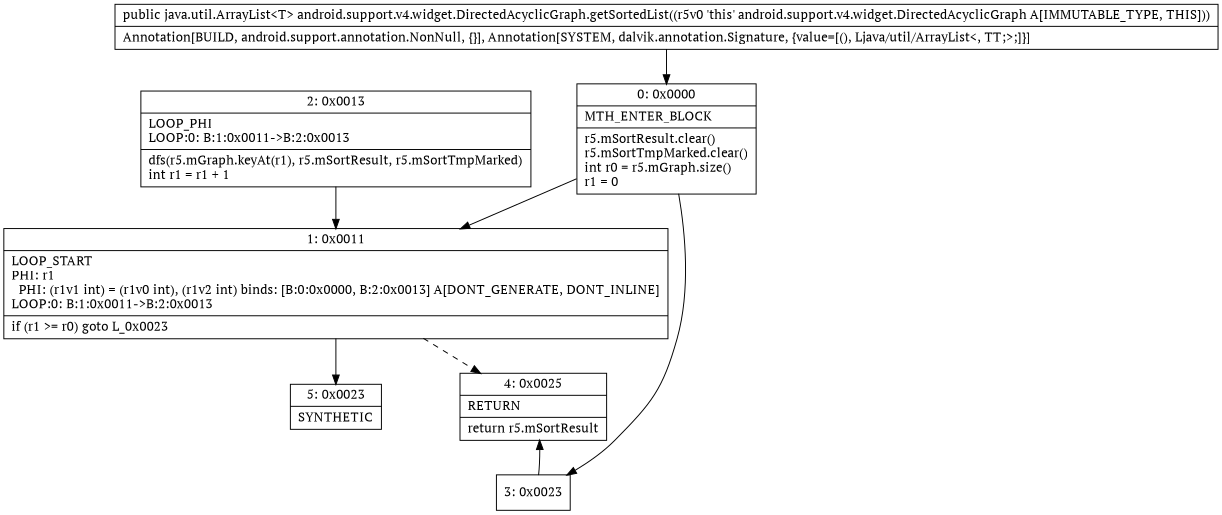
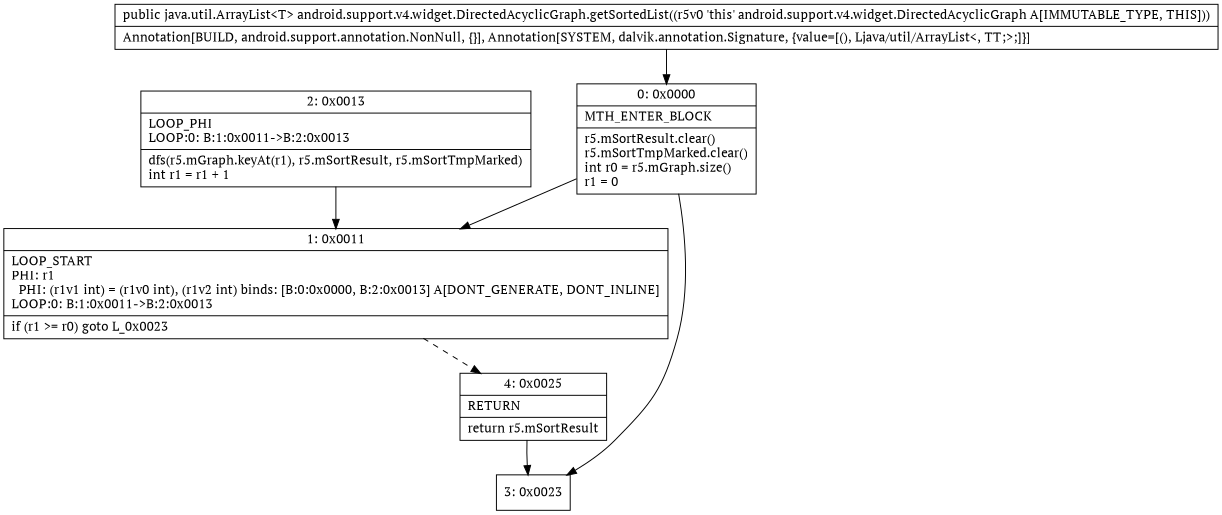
node "5: 0x0023": removed
edge "3: 0x0023" -> "4: 0x0025": reversed
